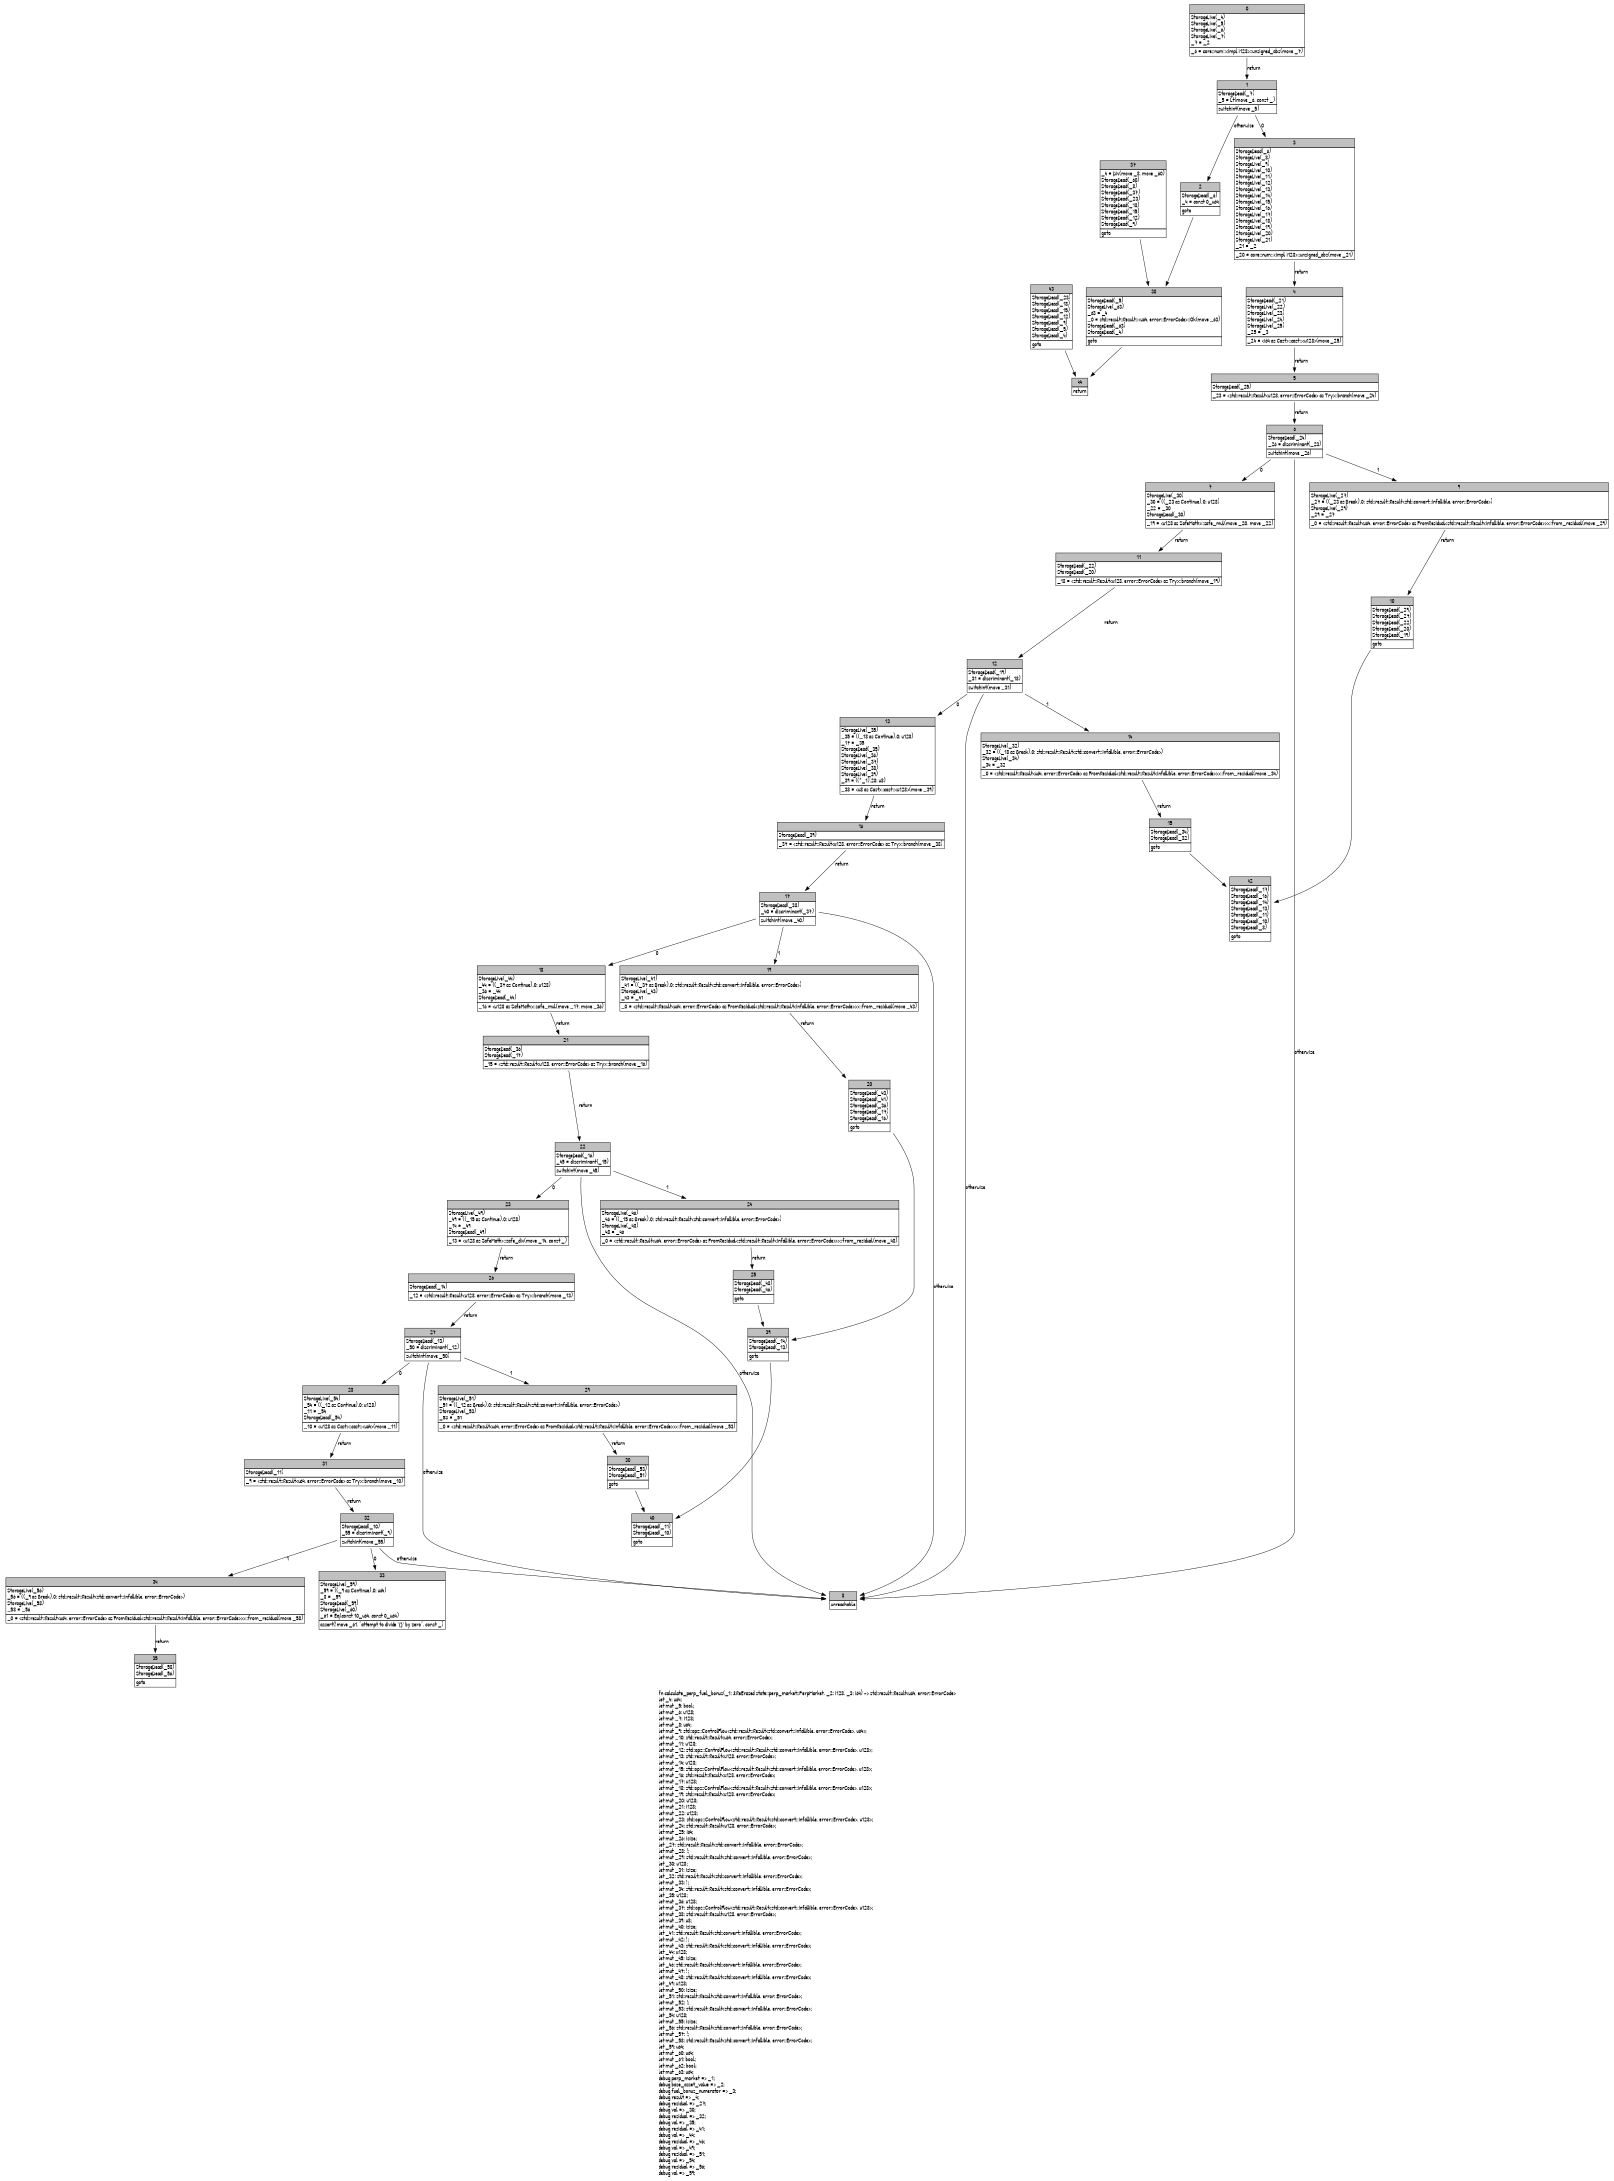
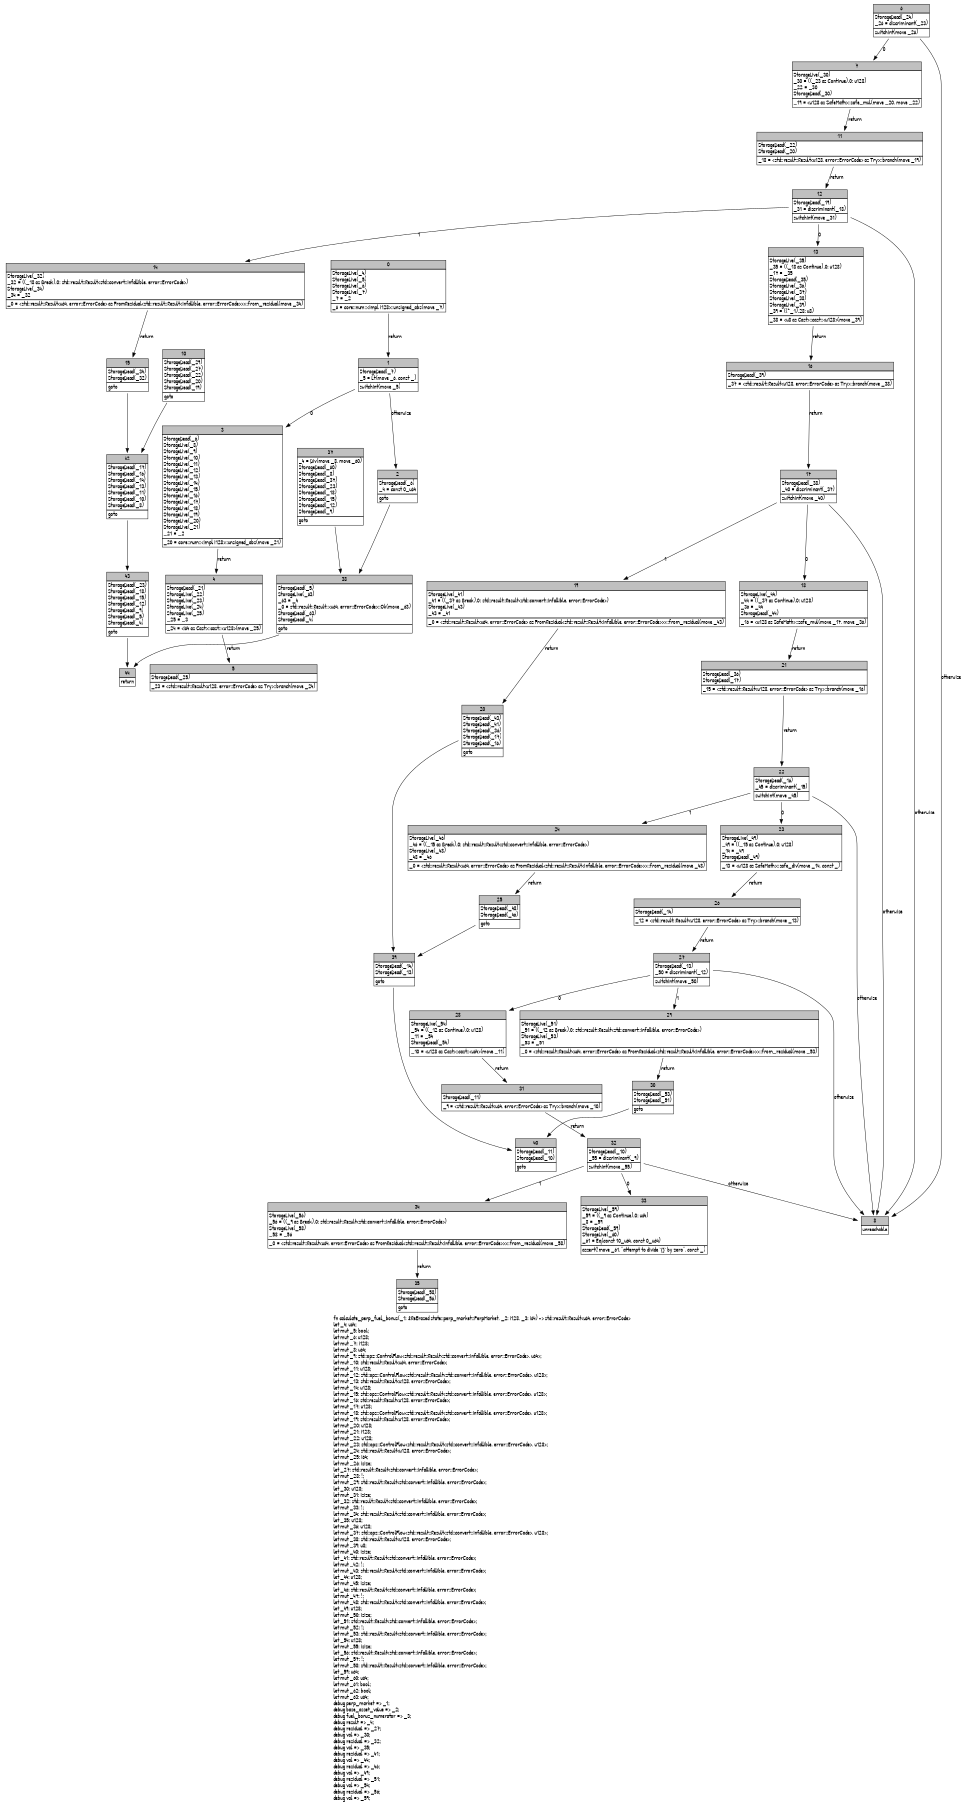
edge "5" -> "6": removed, label "return"
node "9": removed
edge "42" -> "43": added
